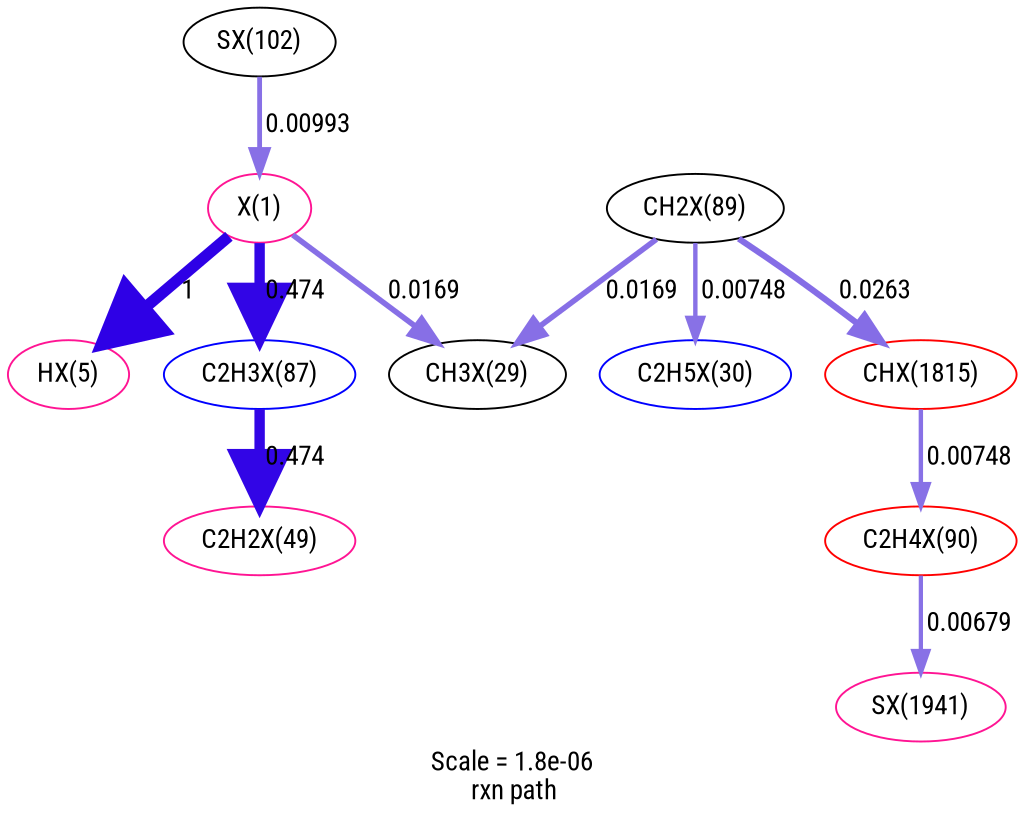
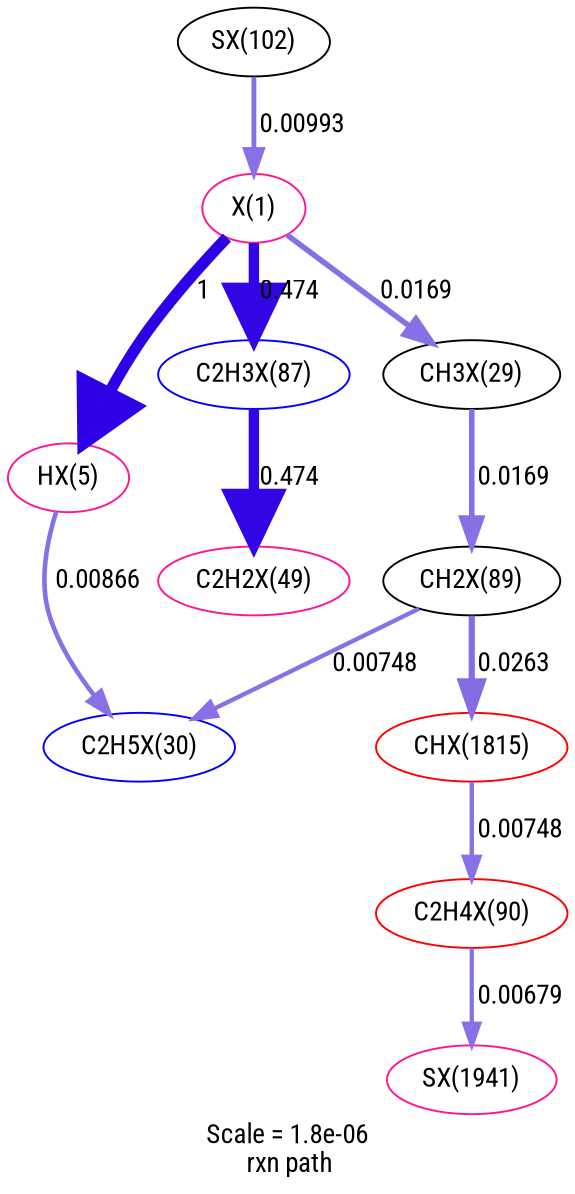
edge "CH2X(89)" -> "CH3X(29)": reversed
edge "HX(5)" -> "C2H5X(30)": added, label "0.00866"
